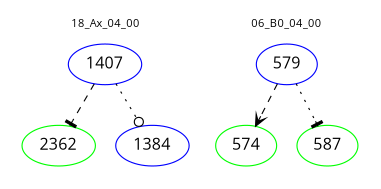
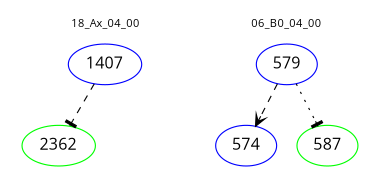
node "1384": removed
node "574": color green -> blue
